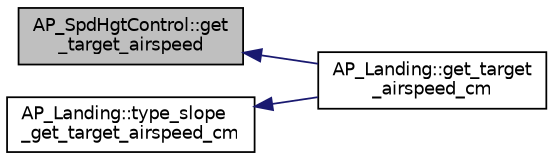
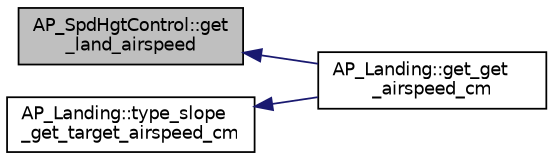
node "AP_SpdHgtControl::get _target_airspeed": label "AP_SpdHgtControl::get _target_airspeed" -> "AP_SpdHgtControl::get _land_airspeed"
node "AP_Landing::get_target _airspeed_cm": label "AP_Landing::get_target _airspeed_cm" -> "AP_Landing::get_get _airspeed_cm"
